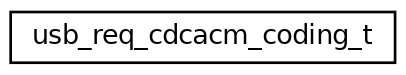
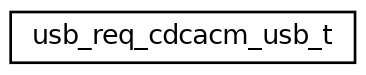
node "usb_req_cdcacm_coding_t": label "usb_req_cdcacm_coding_t" -> "usb_req_cdcacm_usb_t"
